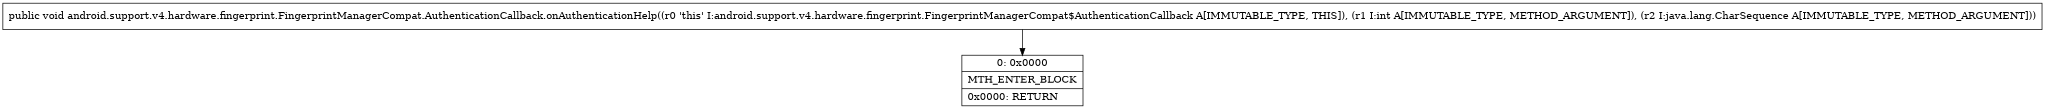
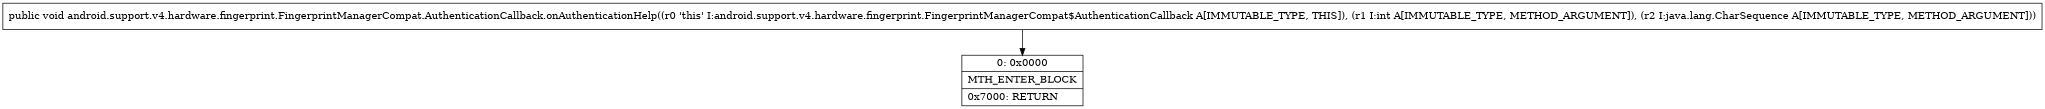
node "0: 0x0000": text "0x0000: RETURN" -> "0x7000: RETURN"
